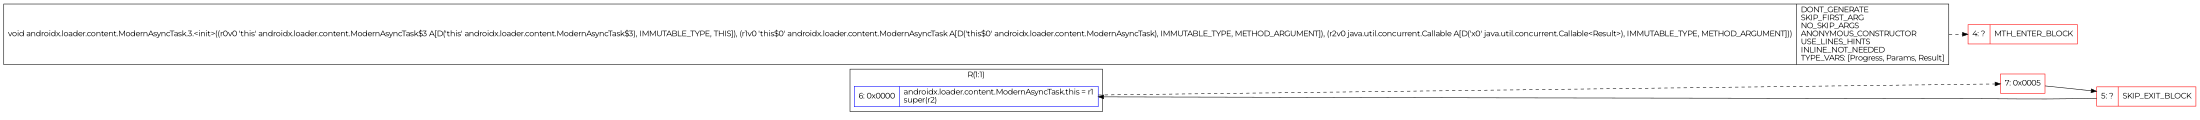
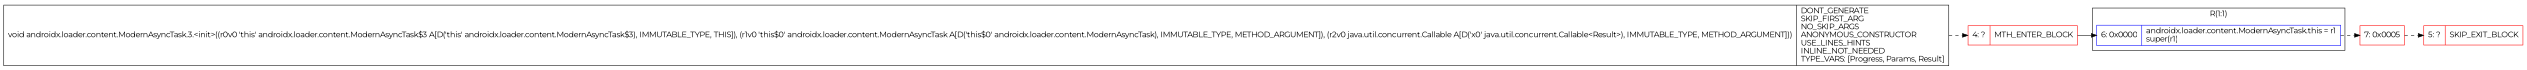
edge "7: 0x0005" -> "5: ?": style solid -> dashed
edge "5: ?" -> "6: 0x0000": now "4: ?" -> "6: 0x0000"
node "6: 0x0000": text "super(r2)" -> "super(r1)"
